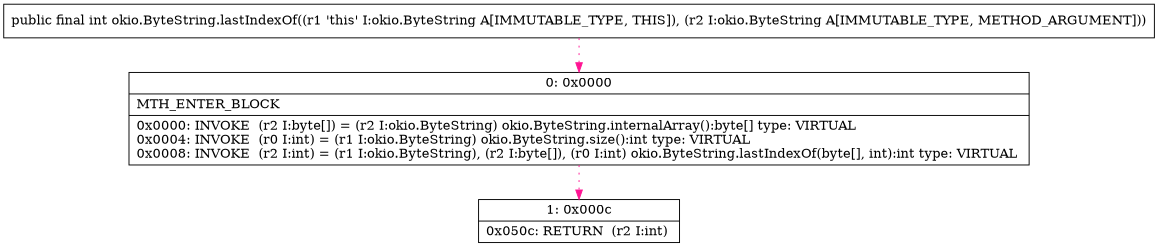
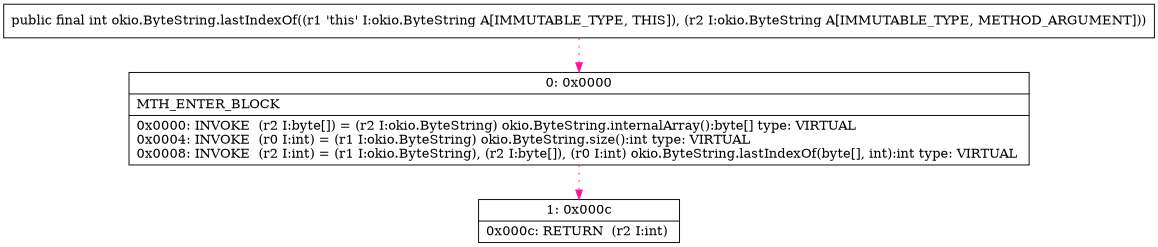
node "1: 0x000c": text "0x050c: RETURN  (r2 I:int)" -> "0x000c: RETURN  (r2 I:int)"
